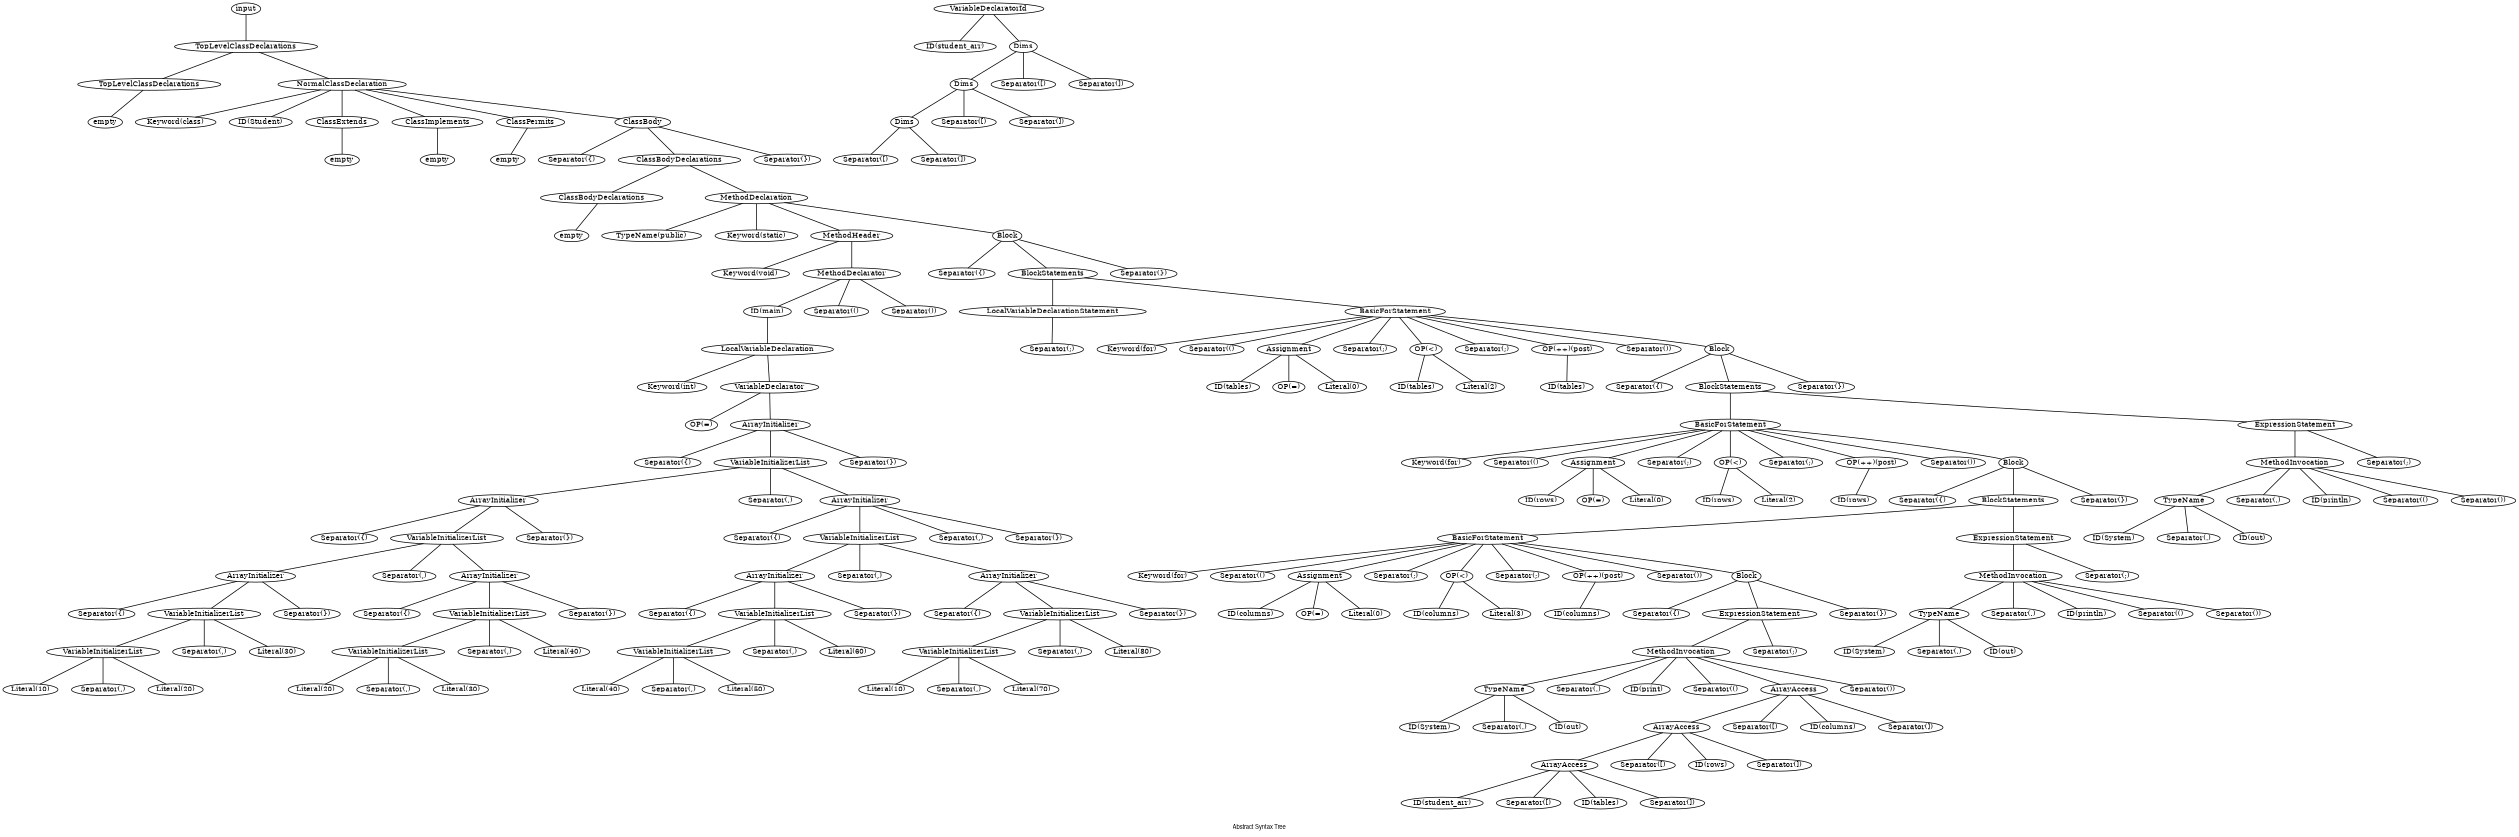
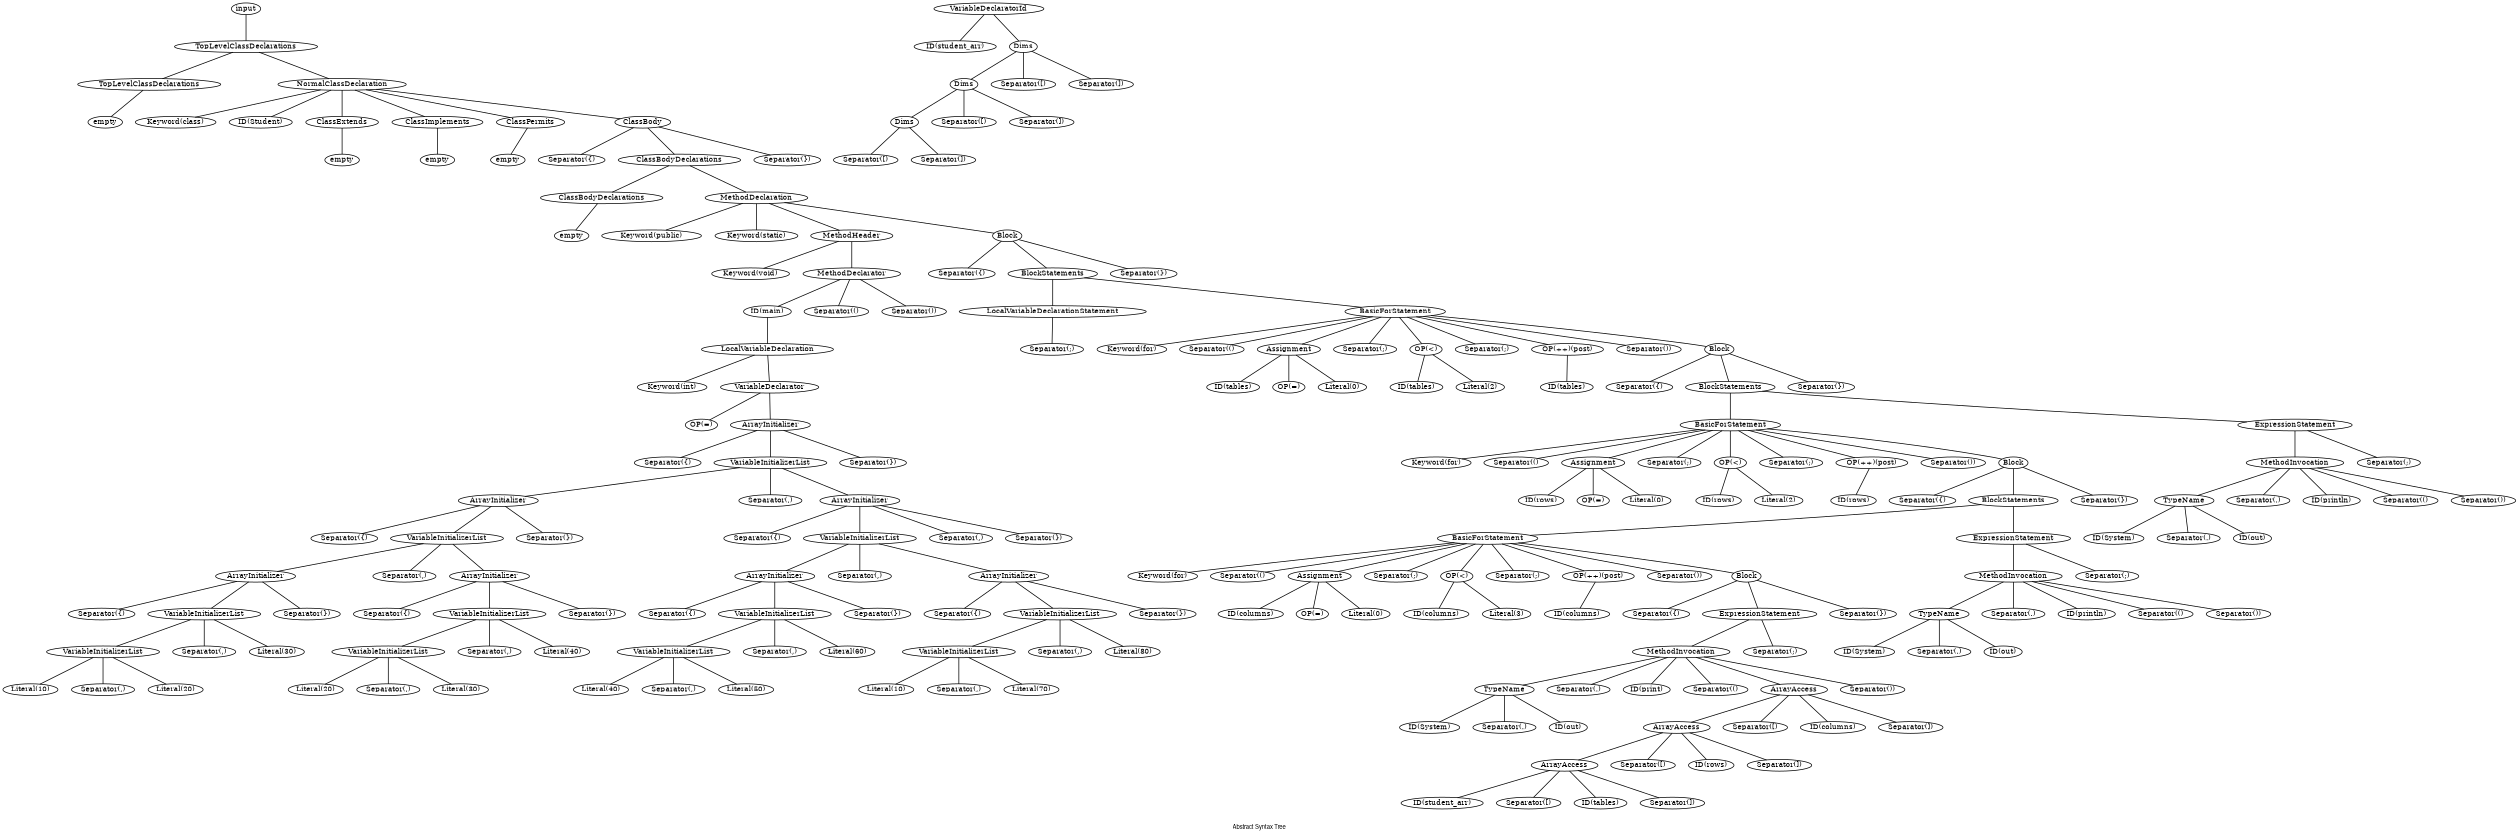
node "TypeName(public)": label "TypeName(public)" -> "Keyword(public)"
